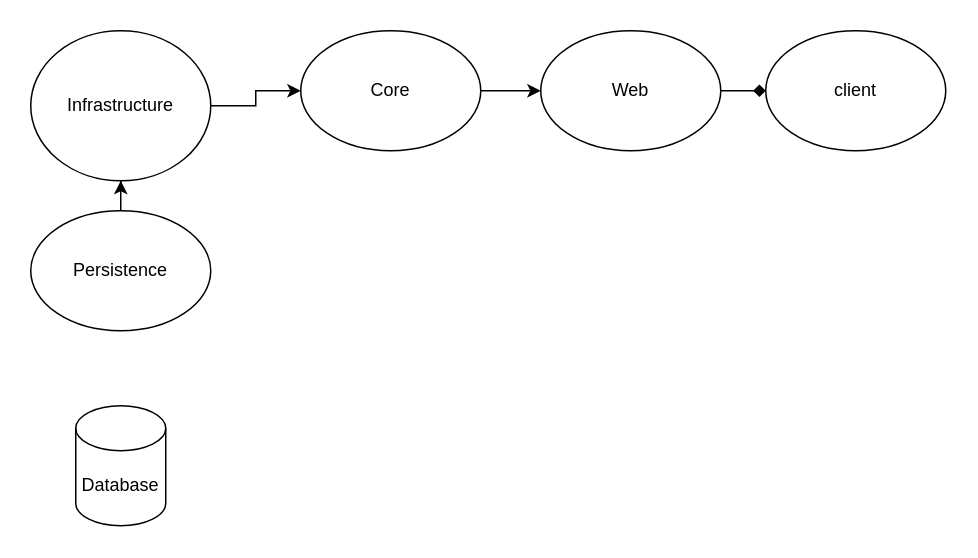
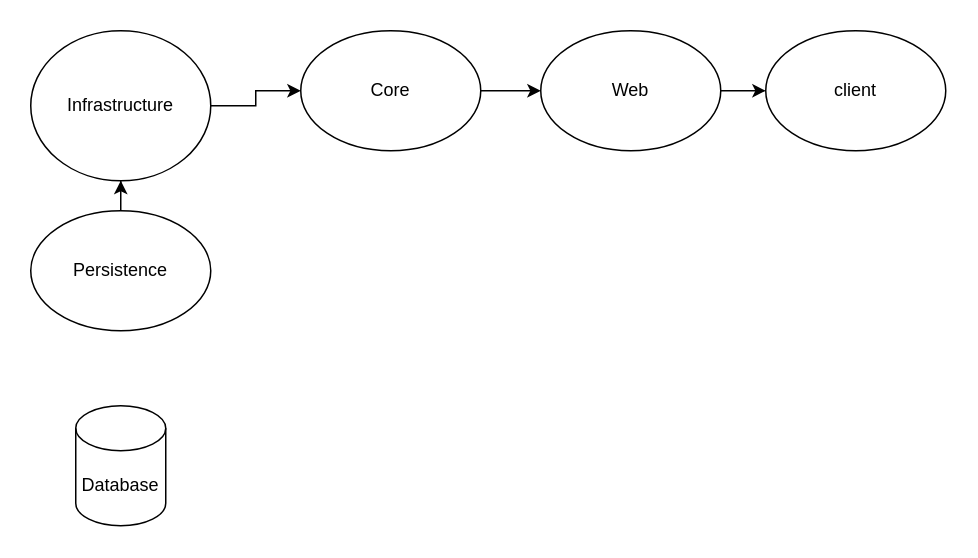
edge "Web" -> "client": arrowhead diamond -> classic
